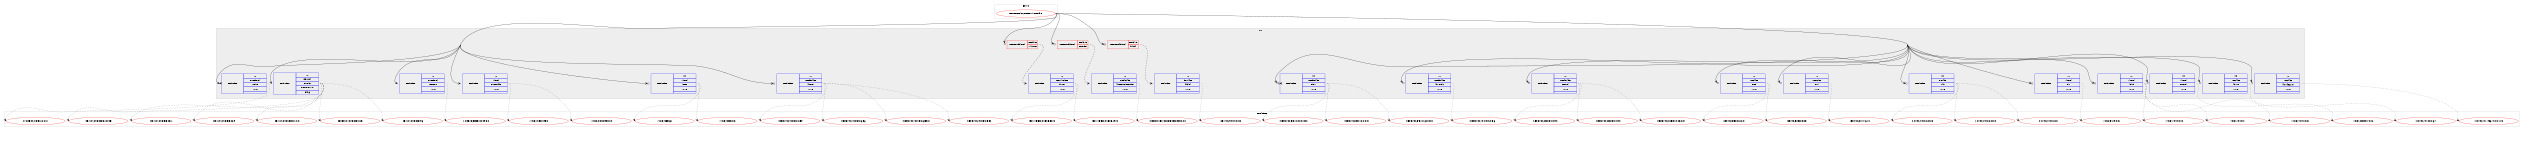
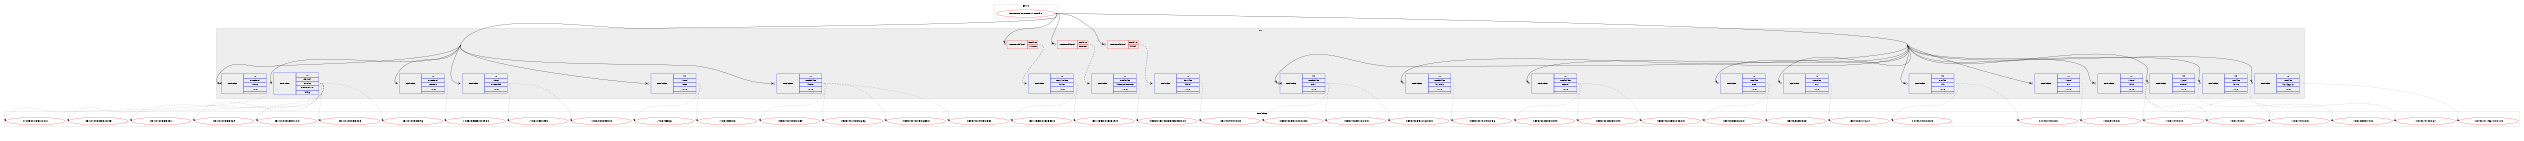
node "games-util/cmake-3.10.3": label "games-util/cmake-3.10.3" -> "dev-util/cmake-3.10.3"
node "sys-libs/zlib-1.2.11-r1": removed
